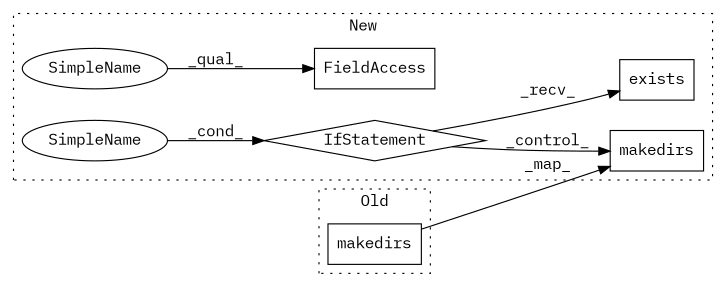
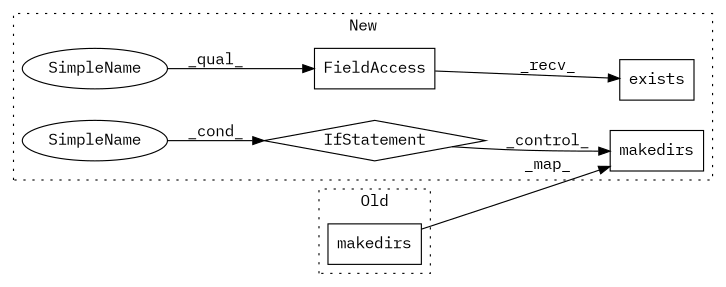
edge "IfStatement" -> "exists": now "FieldAccess" -> "exists"
